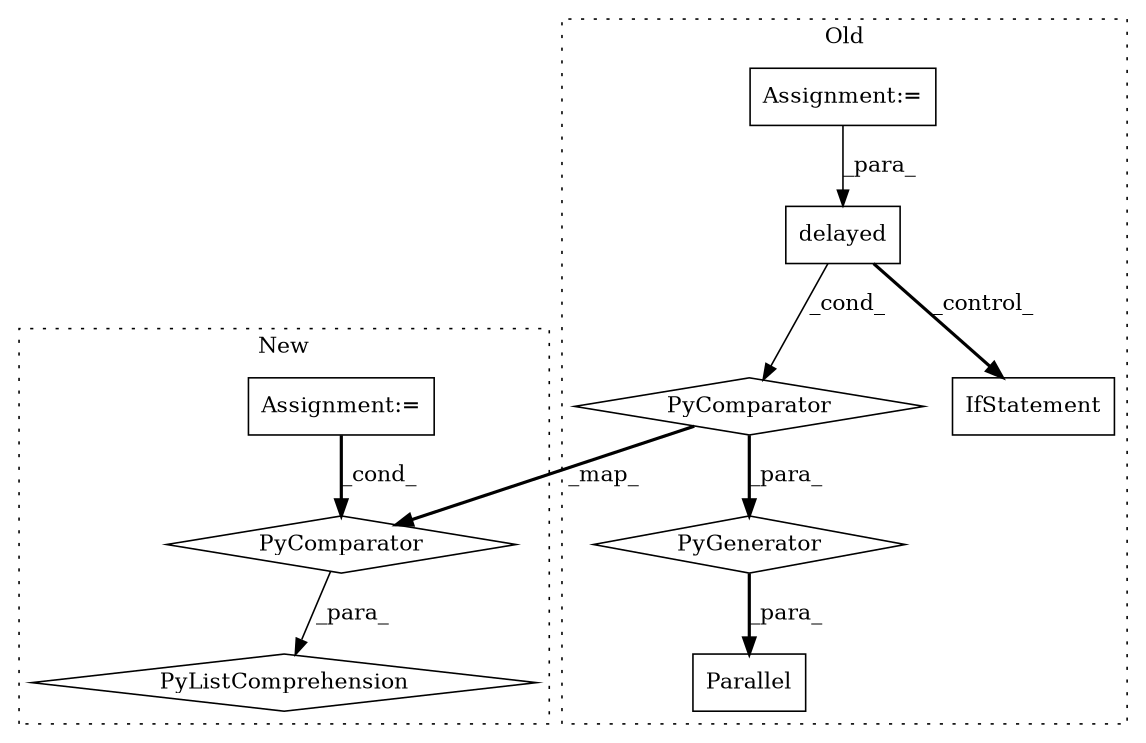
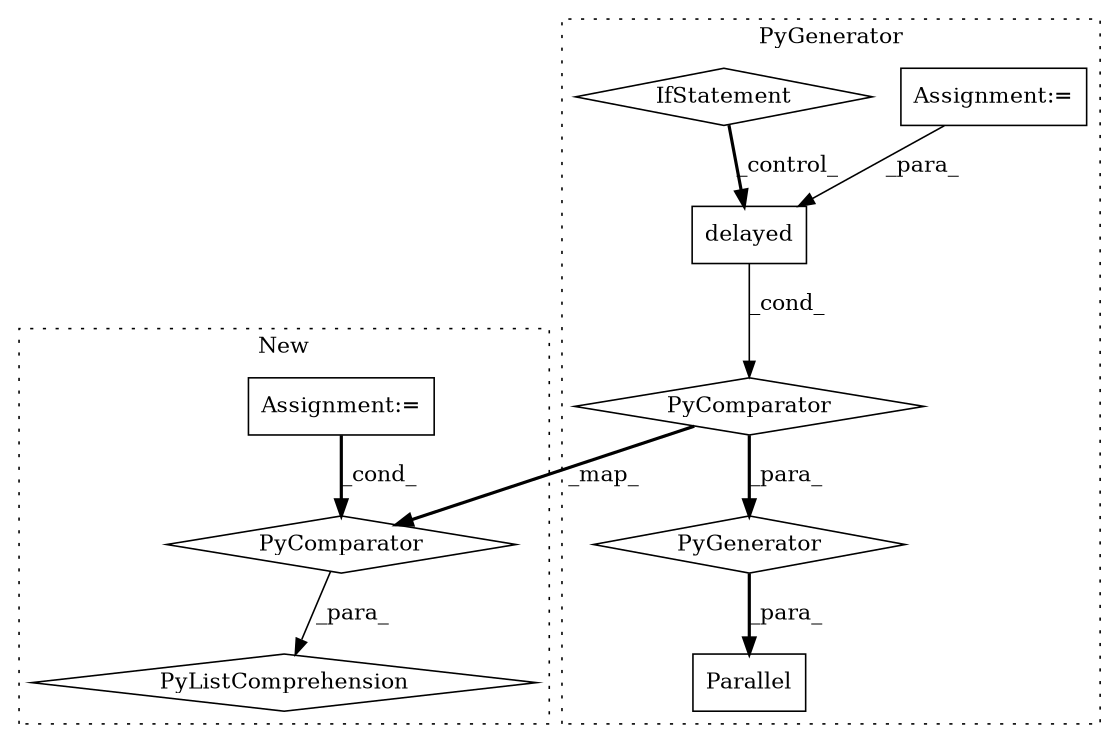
cluster "Old": label "Old" -> "PyGenerator"
edge "delayed" -> "IfStatement": reversed
node "IfStatement": shape box -> diamond
